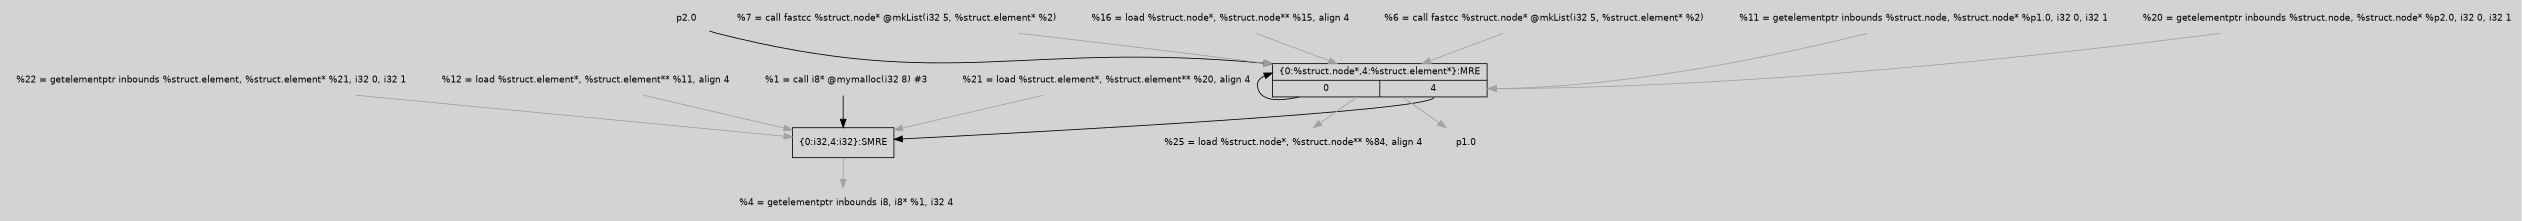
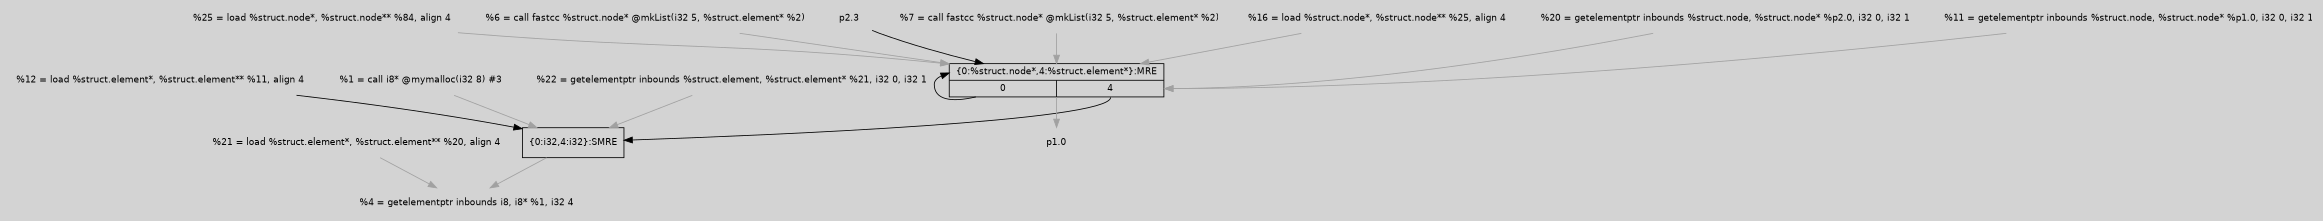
node "p2.0": label "p2.0" -> "p2.3"
node "%16 = load %struct.node*, %struct.node** %15, align 4": label "%16 = load %struct.node*, %struct.node** %15, align 4" -> "%16 = load %struct.node*, %struct.node** %25, align 4"
edge "{0:%struct.node*,4:%struct.element*}:MRE" -> "%25 = load %struct.node*, %struct.node** %84, align 4": reversed
edge "%1 = call i8* @mymalloc(i32 8) #3" -> "{0:i32,4:i32}:SMRE": color black -> gray63
edge "%12 = load %struct.element*, %struct.element** %11, align 4" -> "{0:i32,4:i32}:SMRE": color gray63 -> black
edge "%21 = load %struct.element*, %struct.element** %20, align 4" -> "{0:i32,4:i32}:SMRE": now "%21 = load %struct.element*, %struct.element** %20, align 4" -> "%4 = getelementptr inbounds i8, i8* %1, i32 4"
